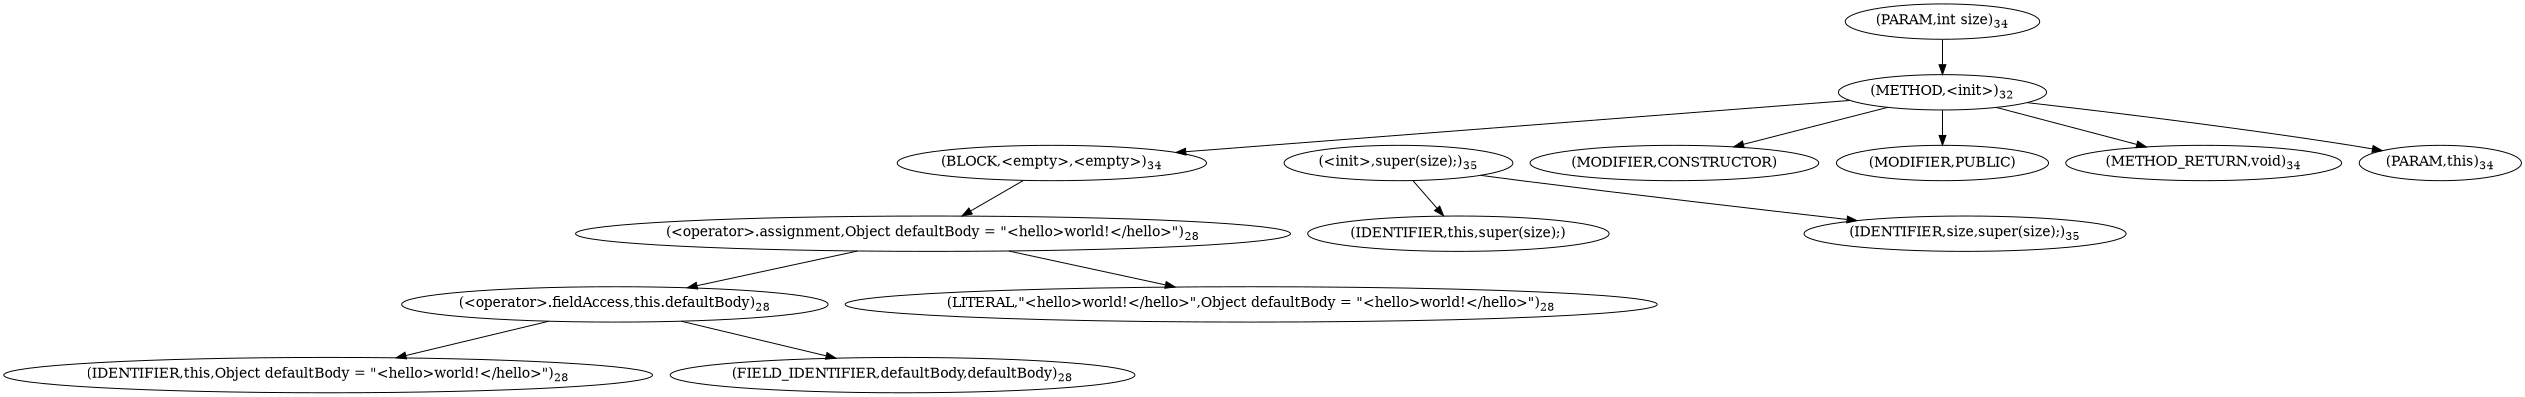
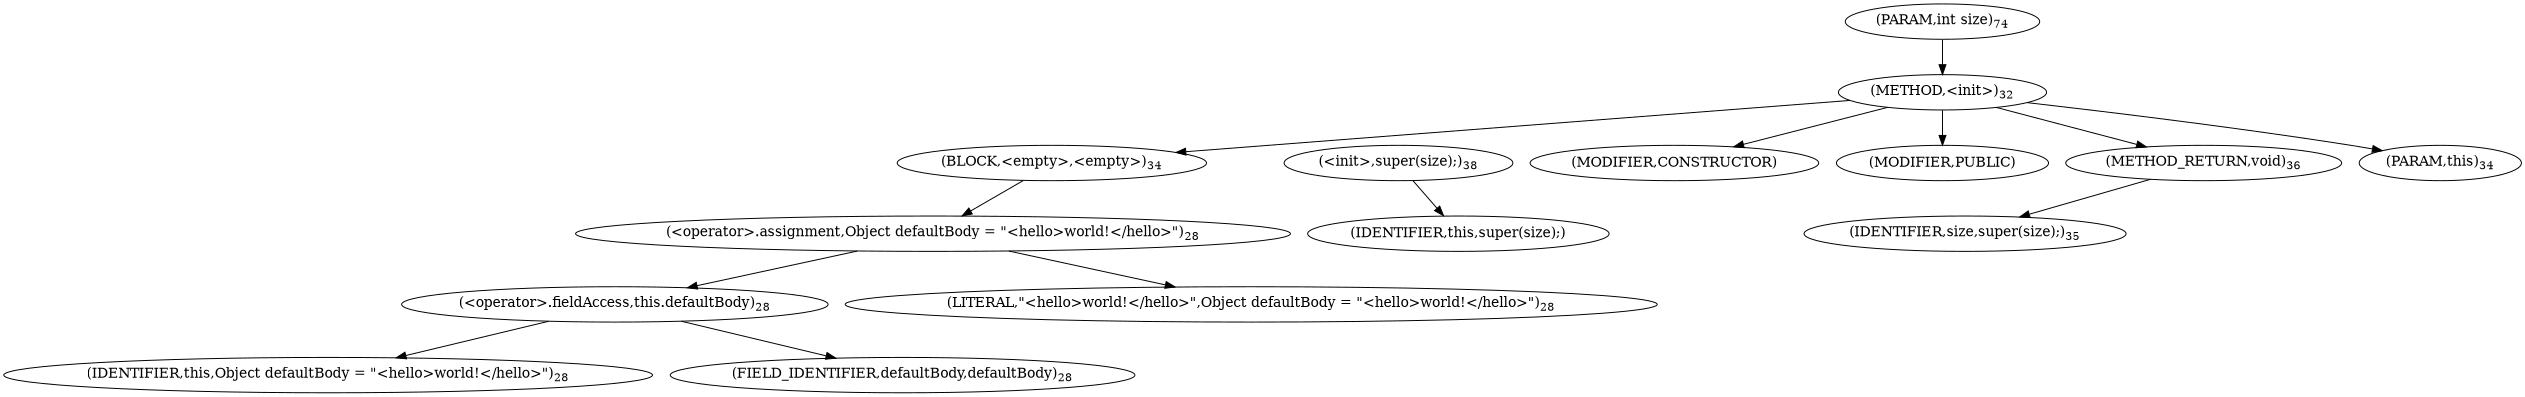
node "(PARAM,int size)": text "34" -> "74"
node "(<init>,super(size);)": text "35" -> "38"
node "(METHOD_RETURN,void)": text "34" -> "36"
edge "(<init>,super(size);)" -> "(IDENTIFIER,size,super(size);)": now "(METHOD_RETURN,void)" -> "(IDENTIFIER,size,super(size);)"
